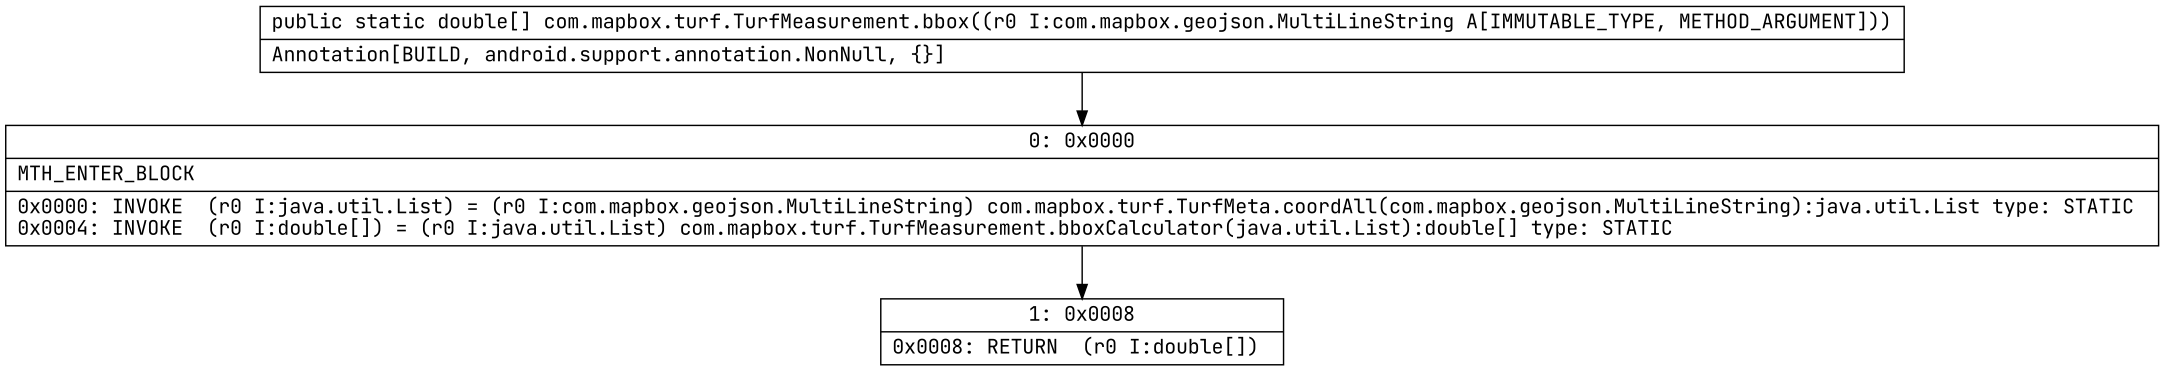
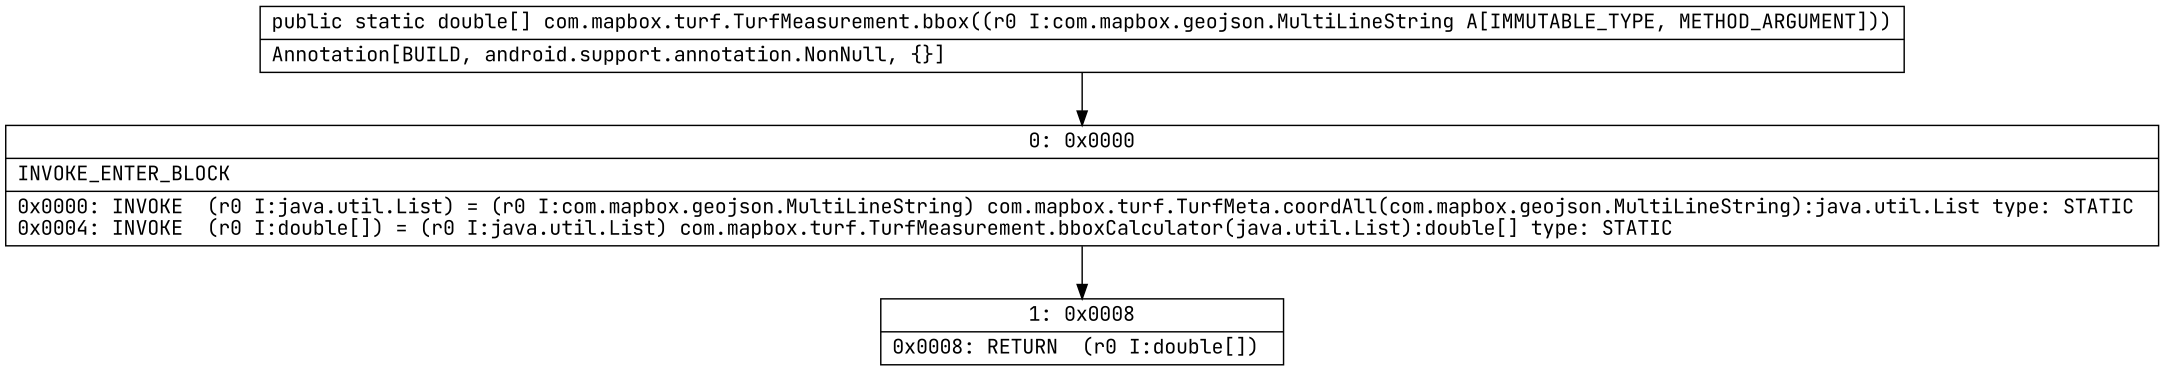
node "0: 0x0000": text "MTH_ENTER_BLOCK" -> "INVOKE_ENTER_BLOCK"
